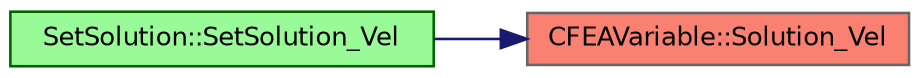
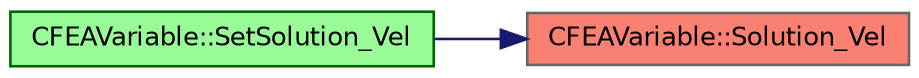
node "SetSolution::SetSolution_Vel": label "SetSolution::SetSolution_Vel" -> "CFEAVariable::SetSolution_Vel"
